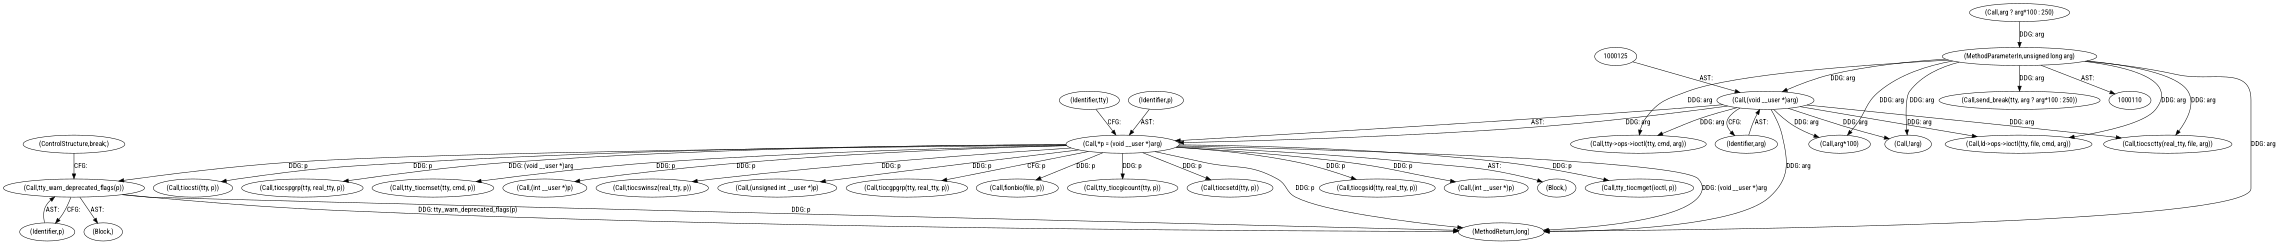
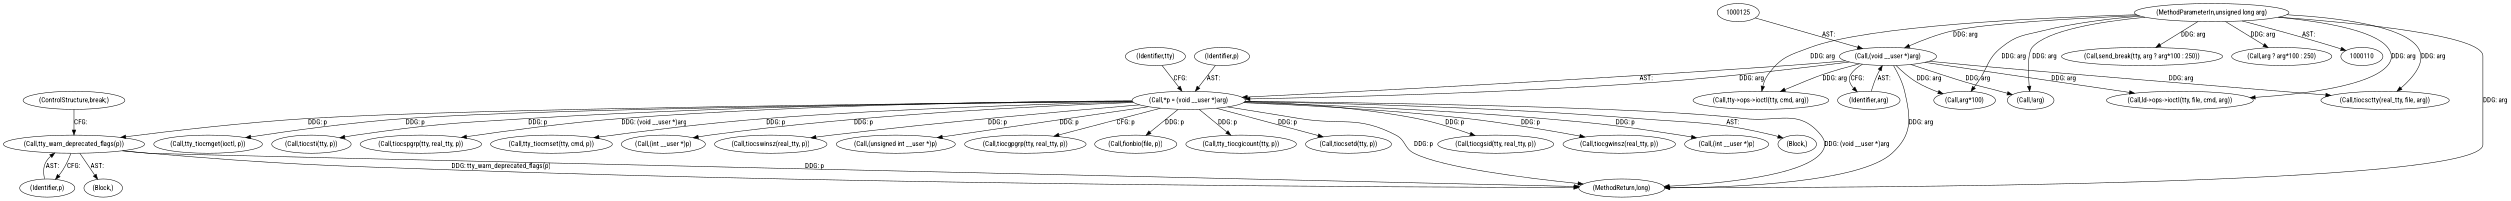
edge "(Call,arg ? arg*100 : 250)" -> "(MethodParameterIn,unsigned long arg)": reversed
node "(Call,tiocgwinsz(real_tty, p))": added
